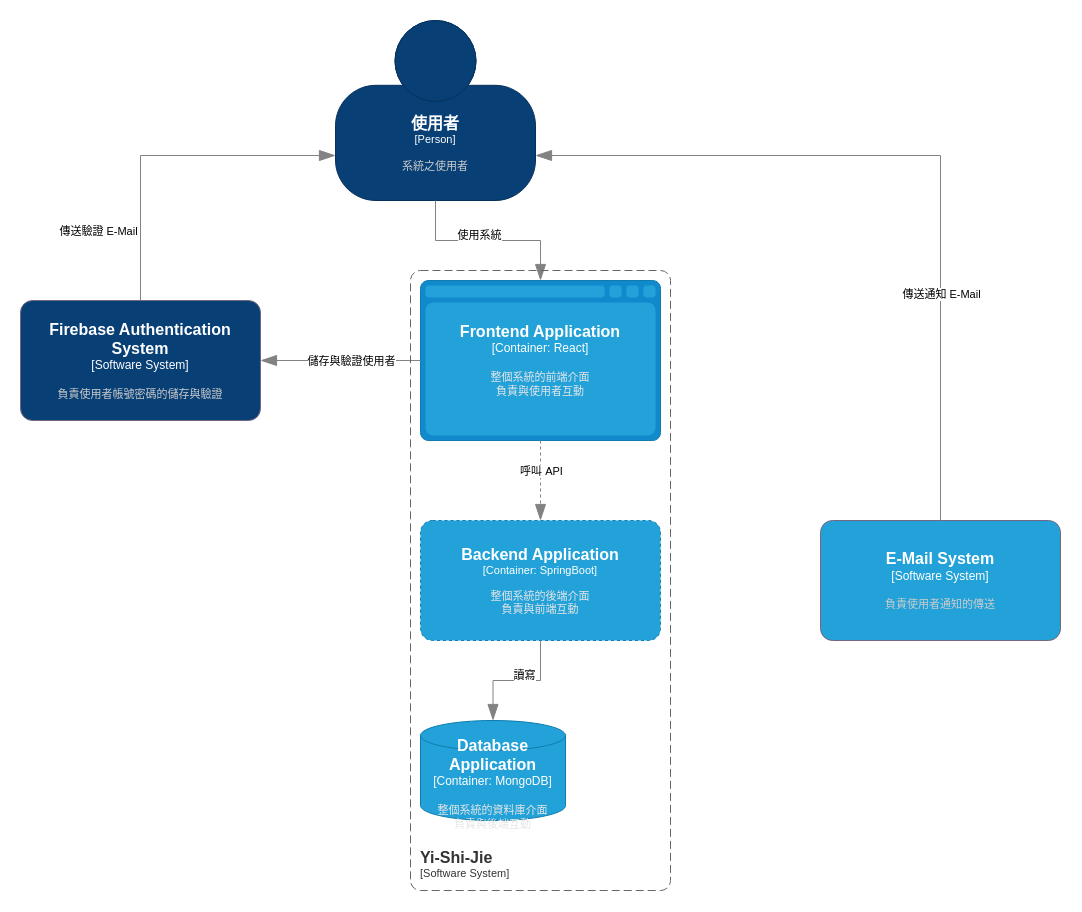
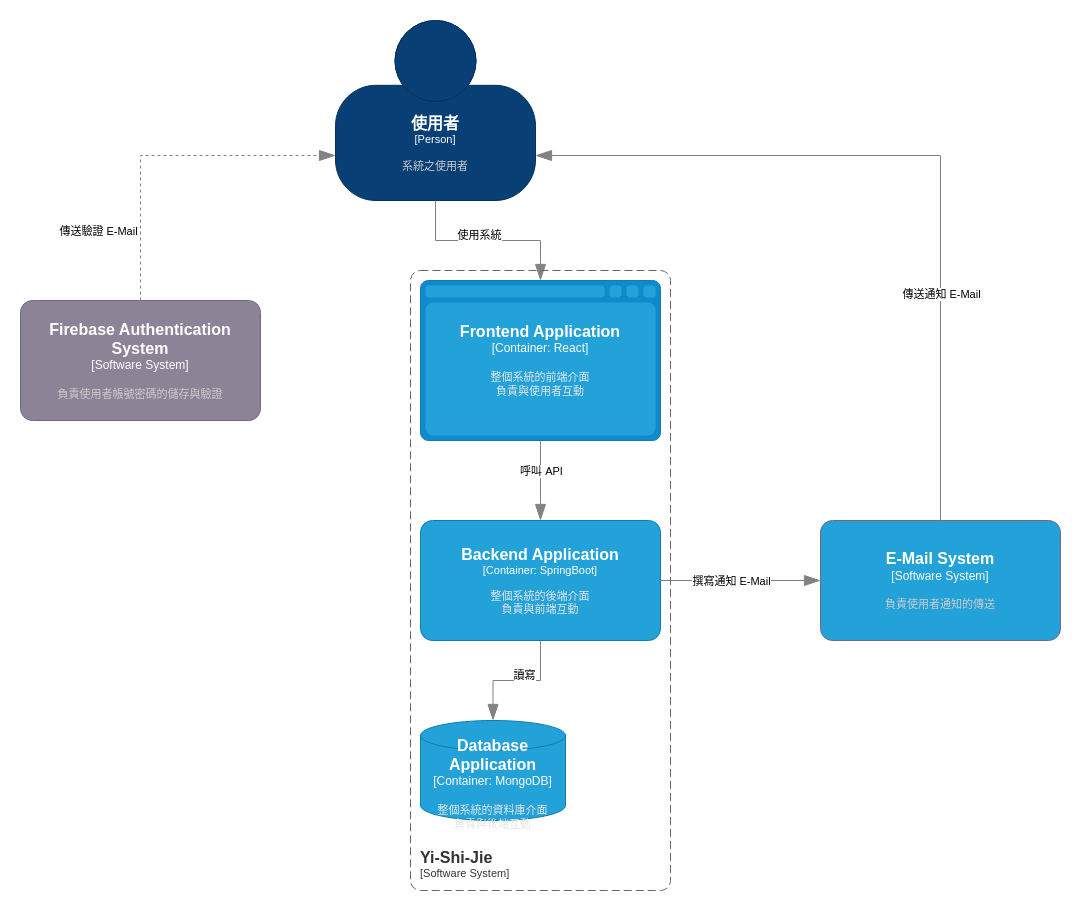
edge "Firebase Authentication System [Software System] 負責使用者帳號密碼的儲存與驗證" -> "使用者 [Person] 系統之使用者": style solid -> dashed
node "Firebase Authentication System [Software System] 負責使用者帳號密碼的儲存與驗證": fillcolor #083f75 -> #8c8496
edge "Frontend Application [Container: React] 整個系統的前端介面 負責與使用者互動" -> "Firebase Authentication System [Software System] 負責使用者帳號密碼的儲存與驗證": removed, label "儲存與驗證使用者"
edge "Frontend Application [Container: React] 整個系統的前端介面 負責與使用者互動" -> "Backend Application [Container: SpringBoot] 整個系統的後端介面 負責與前端互動": style dashed -> solid
node "Backend Application [Container: SpringBoot] 整個系統的後端介面 負責與前端互動": style dashed -> solid
edge "Backend Application [Container: SpringBoot] 整個系統的後端介面 負責與前端互動" -> "E-Mail System [Software System] 負責使用者通知的傳送": added, label "撰寫通知 E-Mail"
